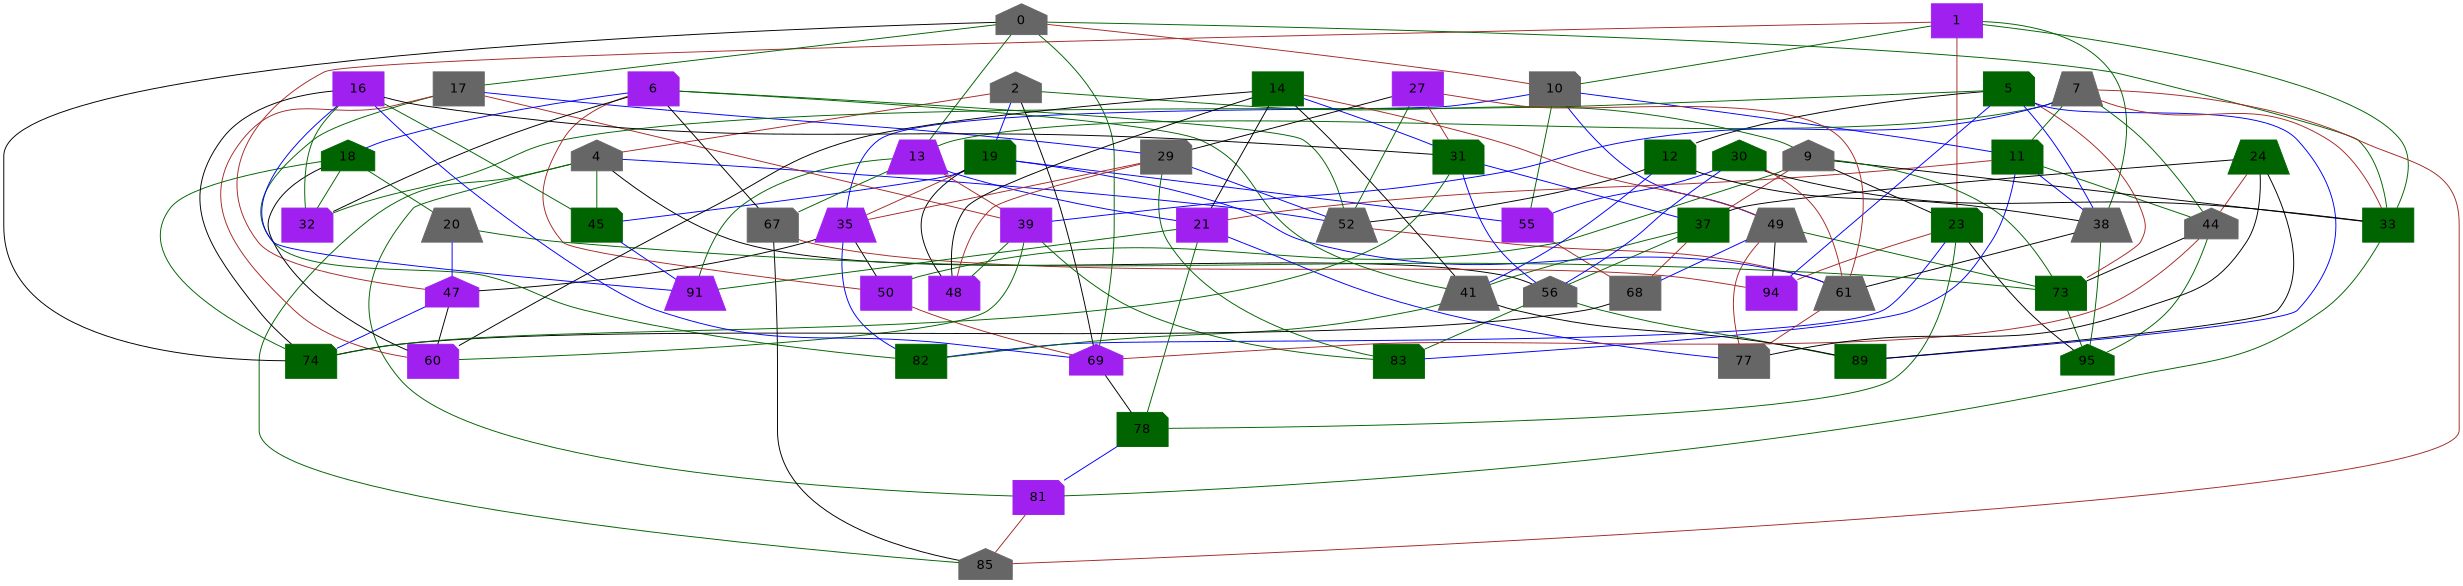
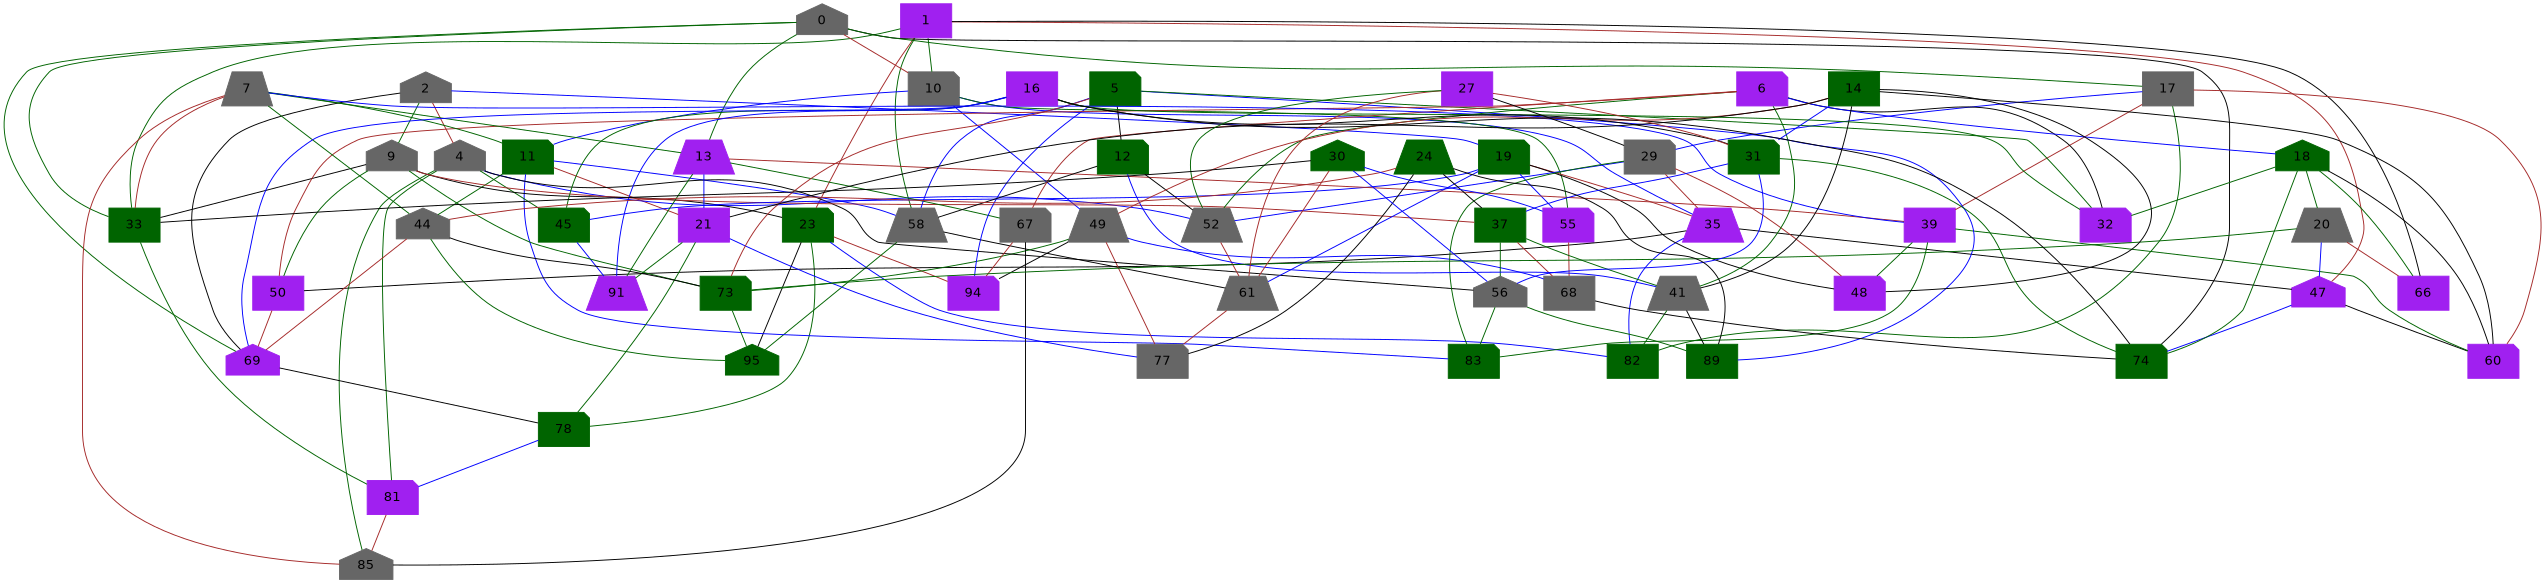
edge "6" -- "67": color black -> brown
node "38": label "38" -> "58"
node "66": added
